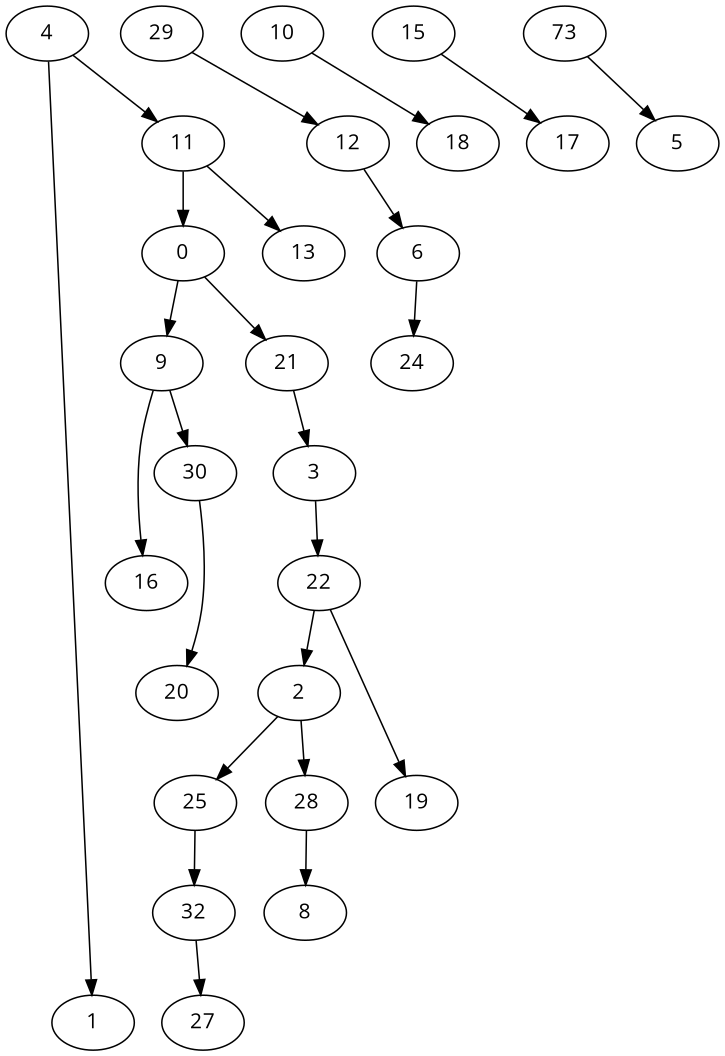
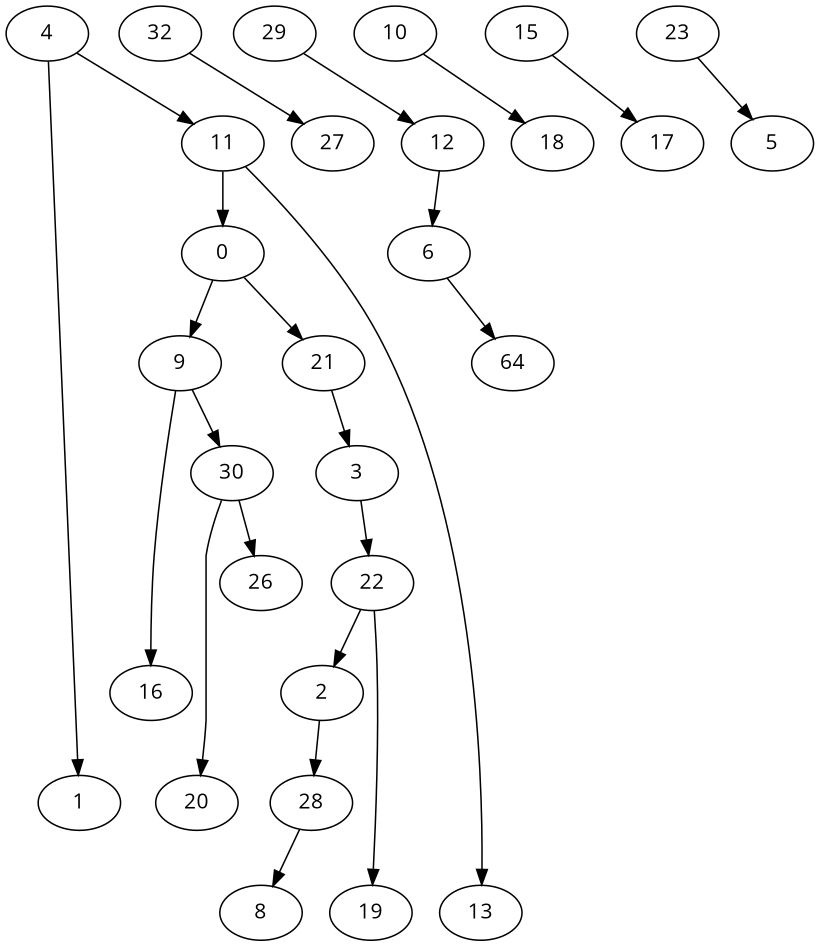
node "73": label "73" -> "23"
node "24": label "24" -> "64"
node "26": added
node "25": removed
